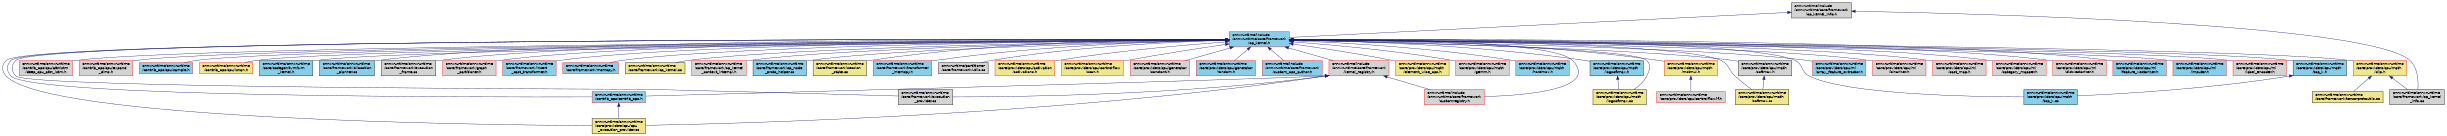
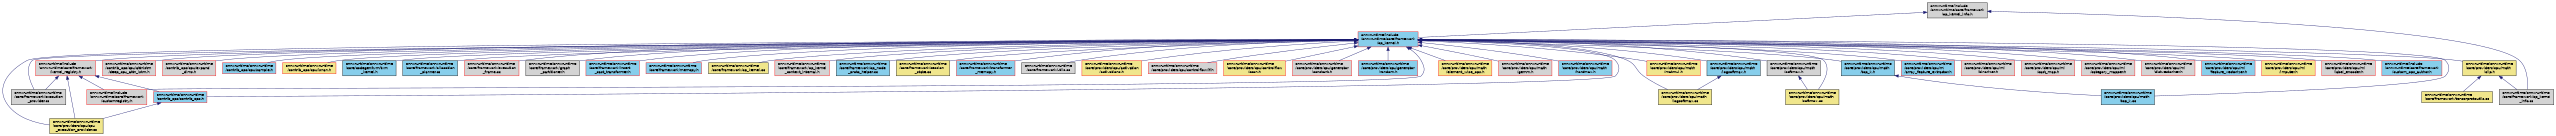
node "onnxruntime/onnxruntime /core/framework/execution _frame.cc": color black -> red
node "onnxruntime/onnxruntime /core/framework/graph _partitioner.h": color red -> black
node "onnxruntime/partitioner /core/framework/utils.cc": label "onnxruntime/partitioner /core/framework/utils.cc" -> "onnxruntime/onnxruntime /core/framework/utils.cc"
node "onnxruntime/onnxruntime /core/providers/cpu/ml /imputer.h": fillcolor skyblue -> khaki
node "onnxruntime/onnxruntime /core/providers/cpu/math /clip.h": color red -> black
edge "onnxruntime/onnxruntime /core/providers/cpu/controlflow/if.h" -> "onnxruntime/onnxruntime /core/providers/cpu/math /matmul.h": now "onnxruntime/onnxruntime /core/providers/cpu/controlflow/if.h" -> "onnxruntime/include /onnxruntime/core/framework /op_kernel.h"
